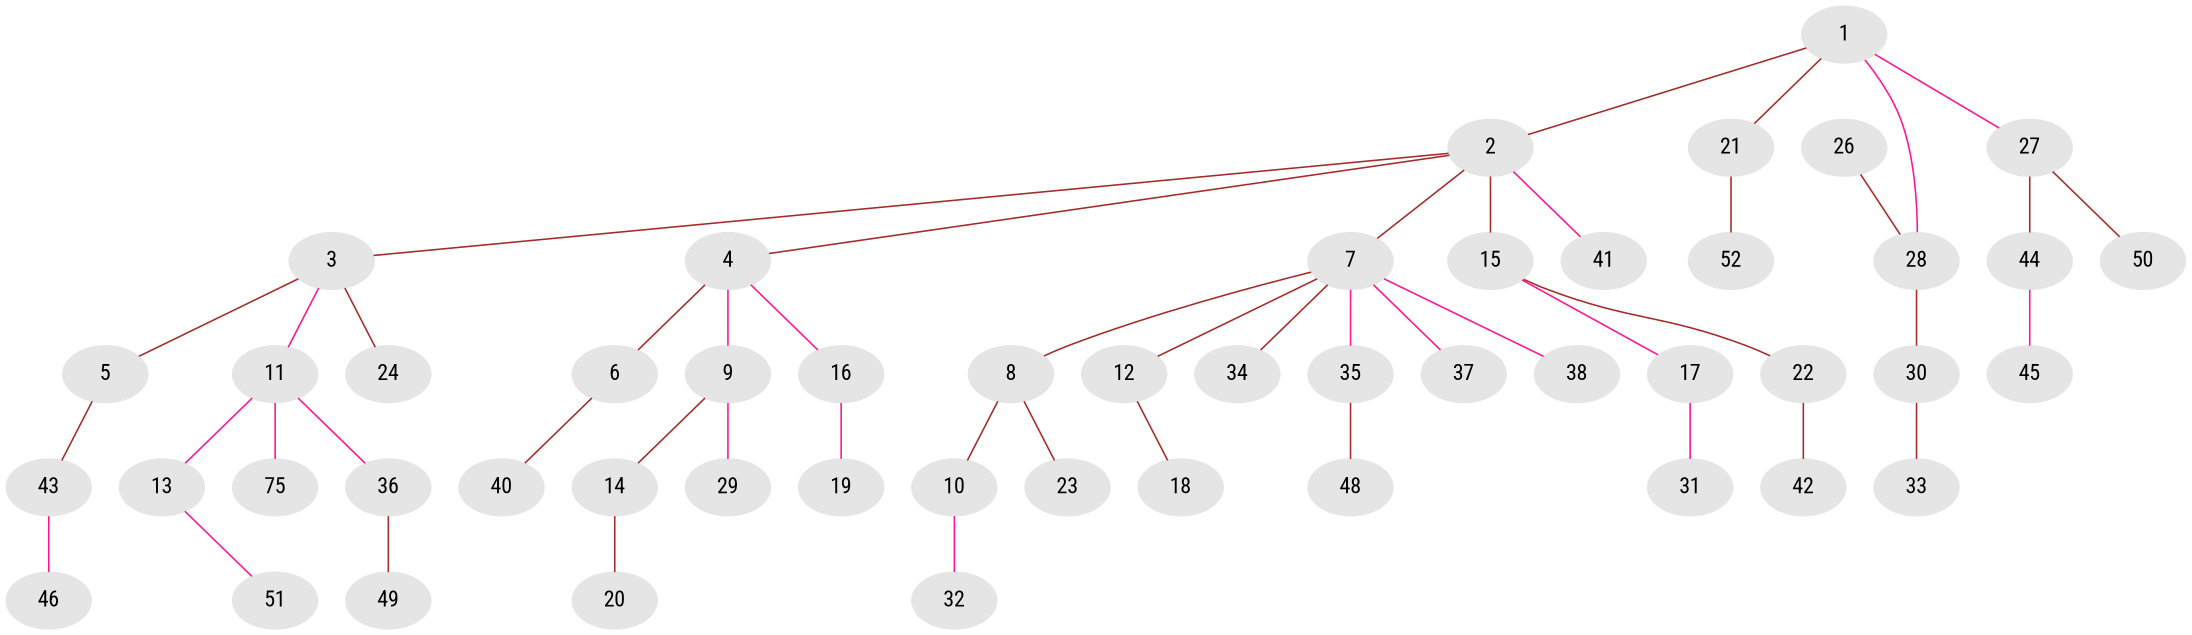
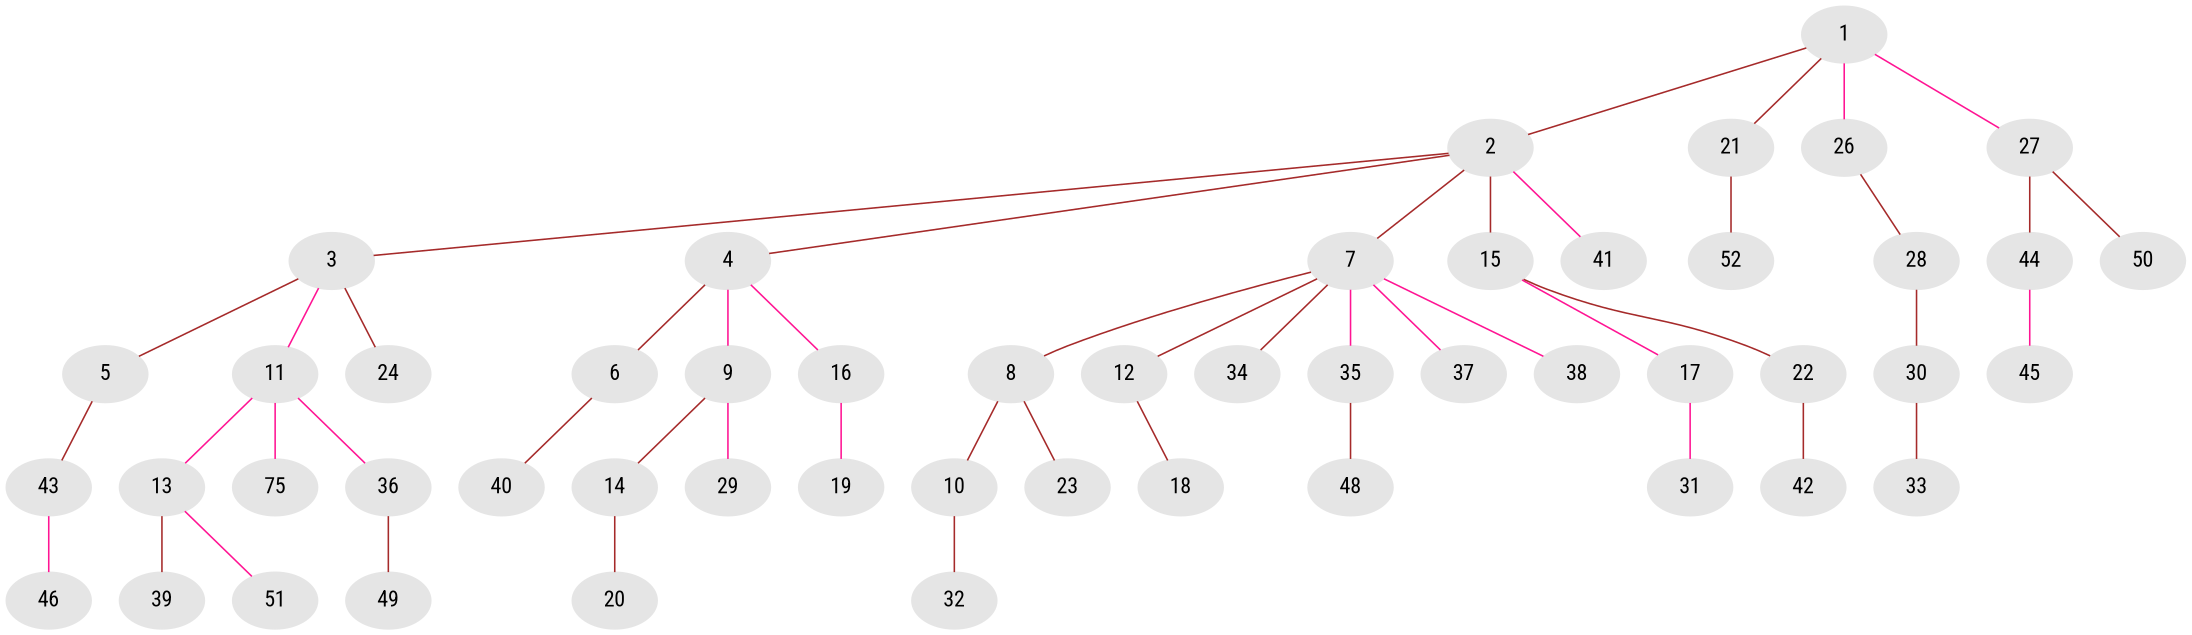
edge "1" -- "28": now "1" -- "26"
edge "10" -- "32": color deeppink -> brown
node "39": added
